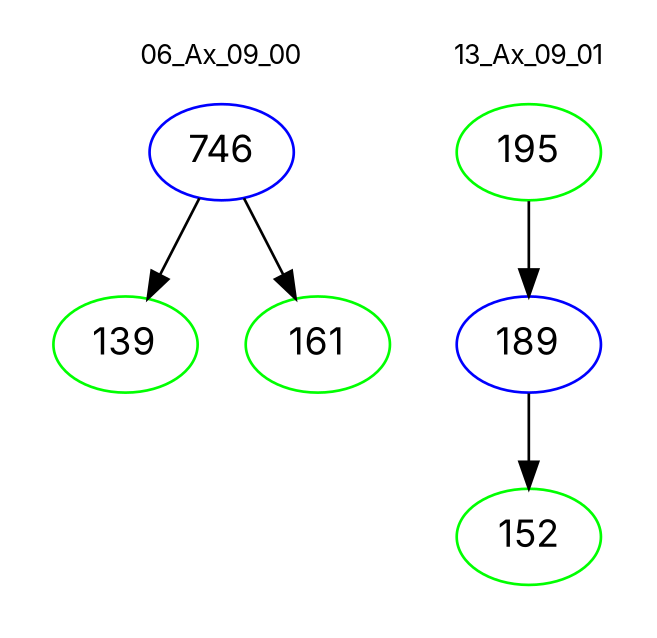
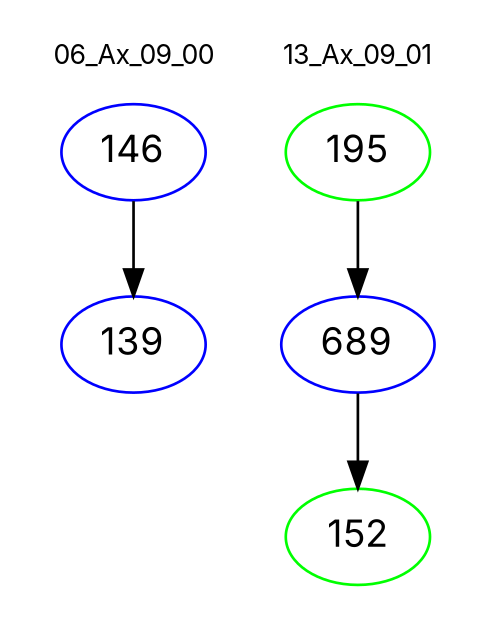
node "746": label "746" -> "146"
node "139": color green -> blue
node "161": removed
node "189": label "189" -> "689"
